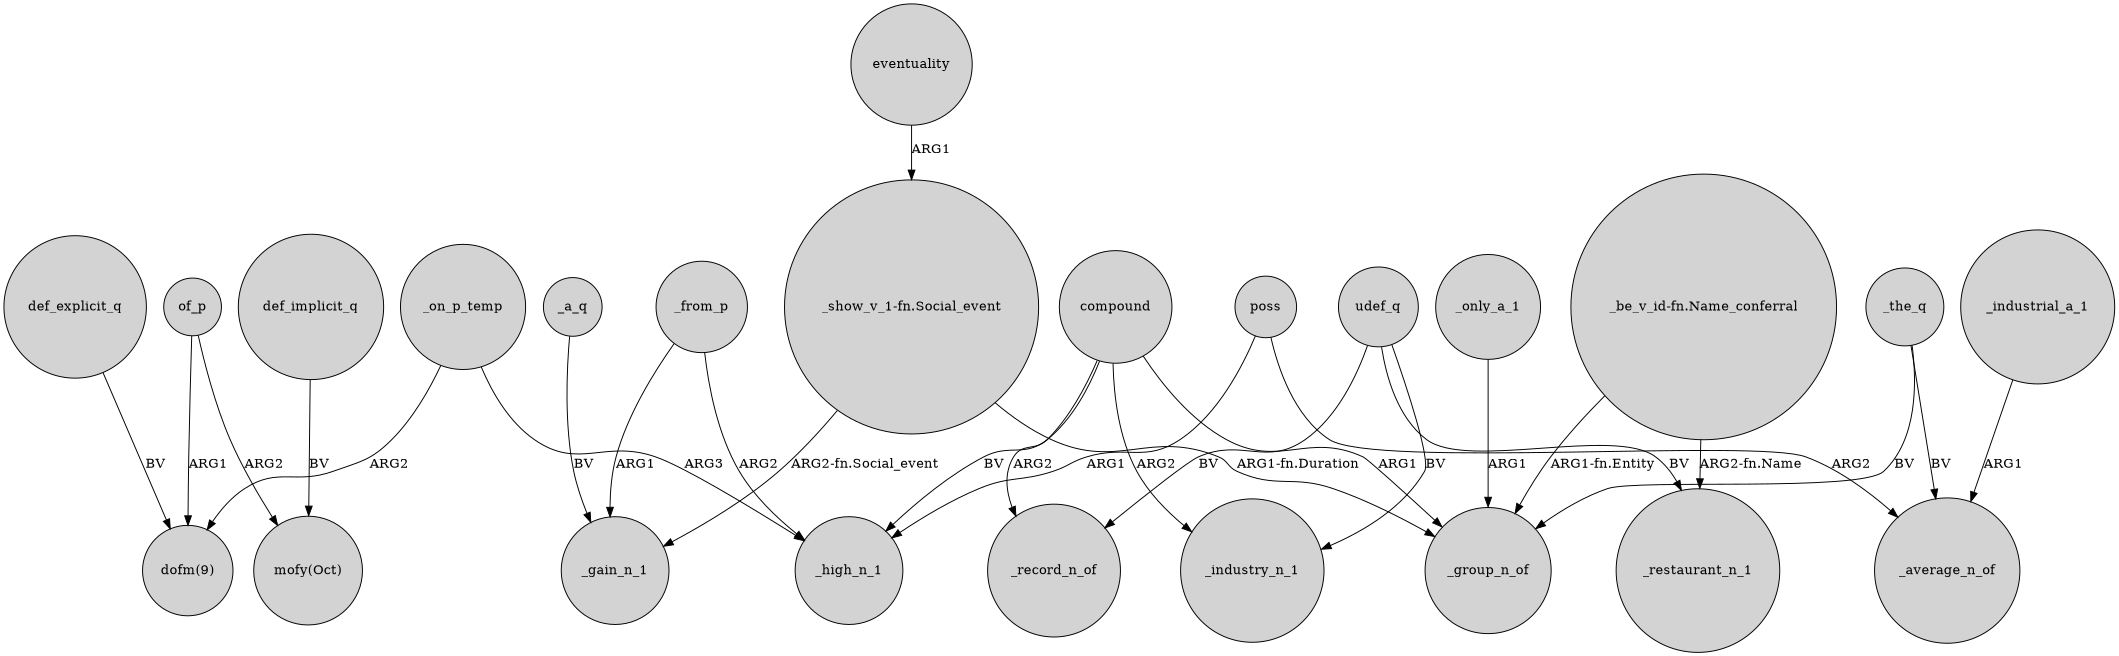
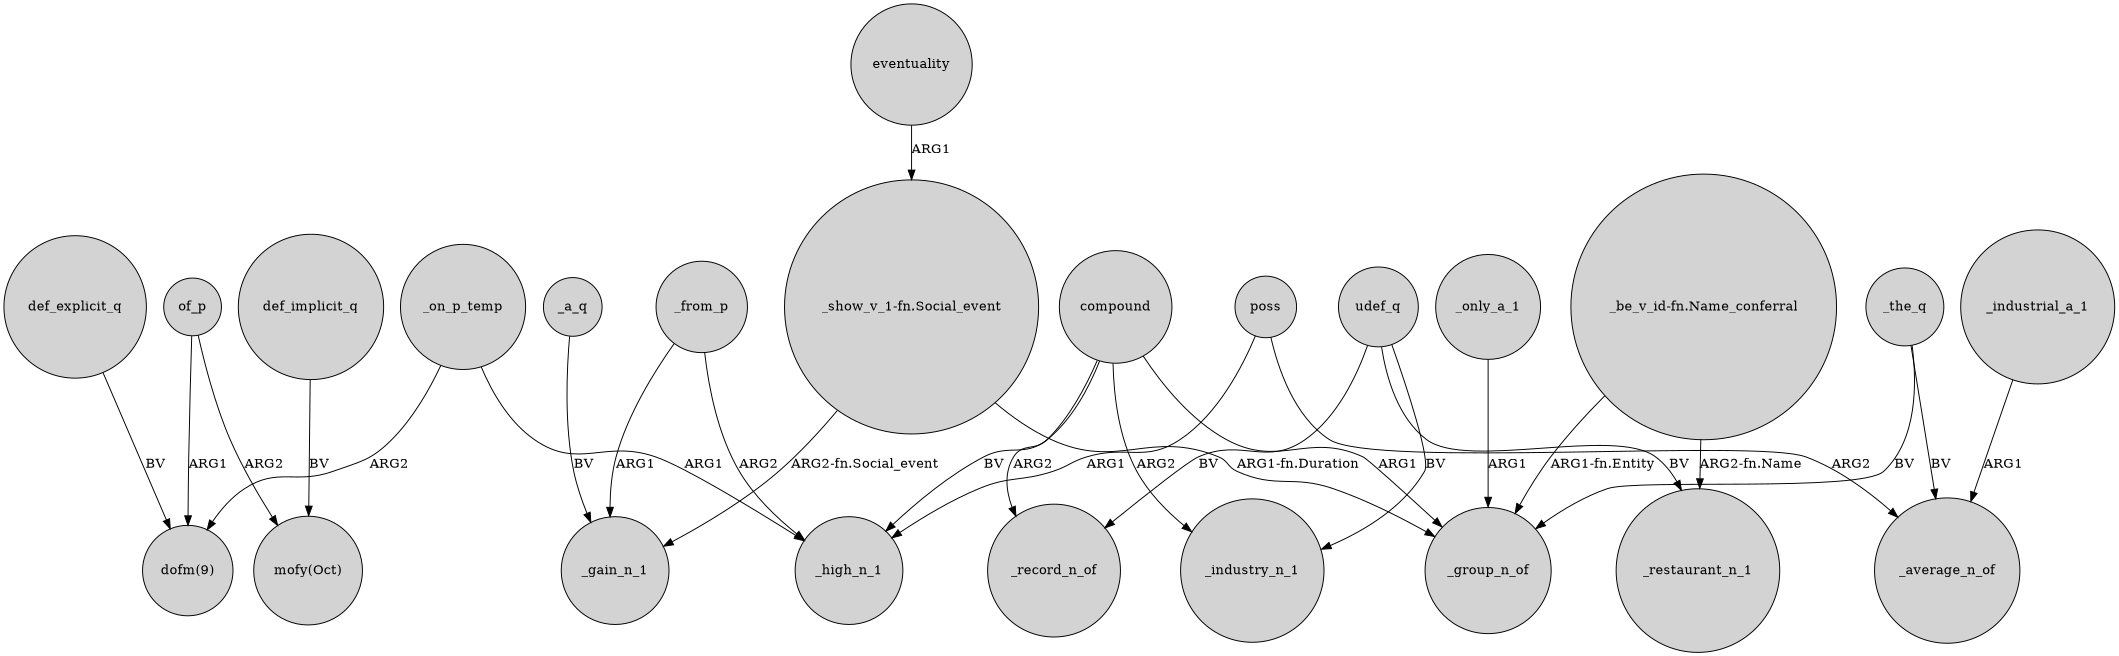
edge "_on_p_temp" -> "_high_n_1": label "ARG3" -> "ARG1"
